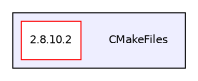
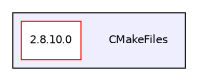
node "2.8.10.2": label "2.8.10.2" -> "2.8.10.0"
